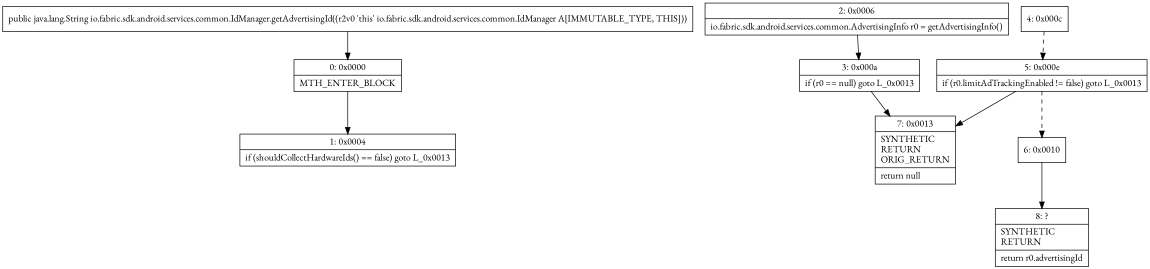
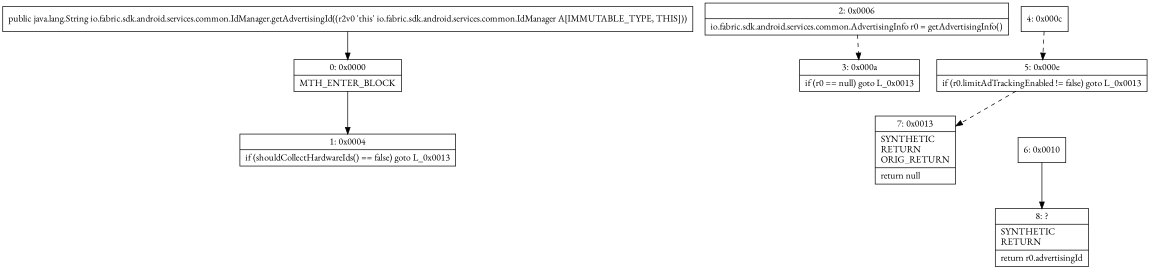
edge "2: 0x0006" -> "3: 0x000a": style solid -> dashed
edge "3: 0x000a" -> "7: 0x0013": removed
edge "5: 0x000e" -> "7: 0x0013": style solid -> dashed
edge "5: 0x000e" -> "6: 0x0010": removed
